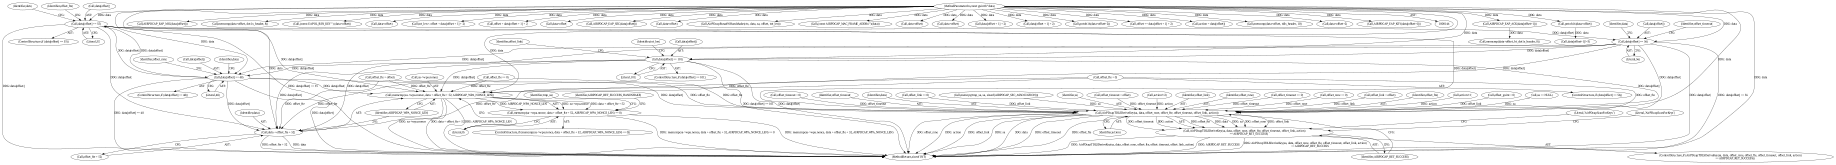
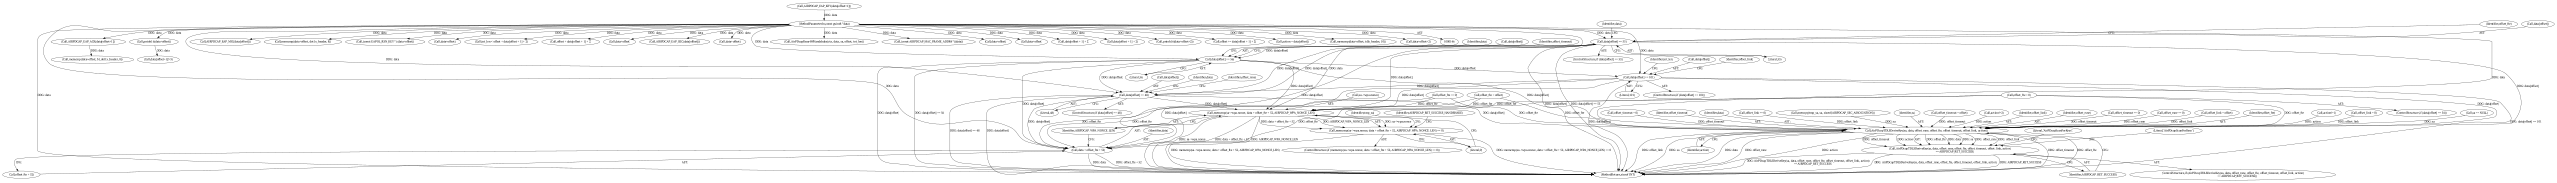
edge "(MethodParameterIn,const guint8 *data)" -> "(Call,AIRPDCAP_EAP_KEY(data[offset+1]))": reversed
node "(Call,offset_guint = 0)": label "(Call,offset_guint = 0)" -> "(Call,offset_link = 0)"
